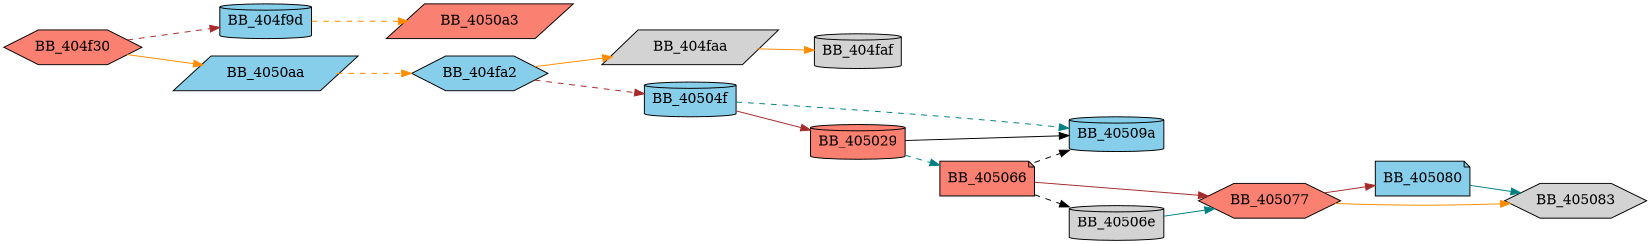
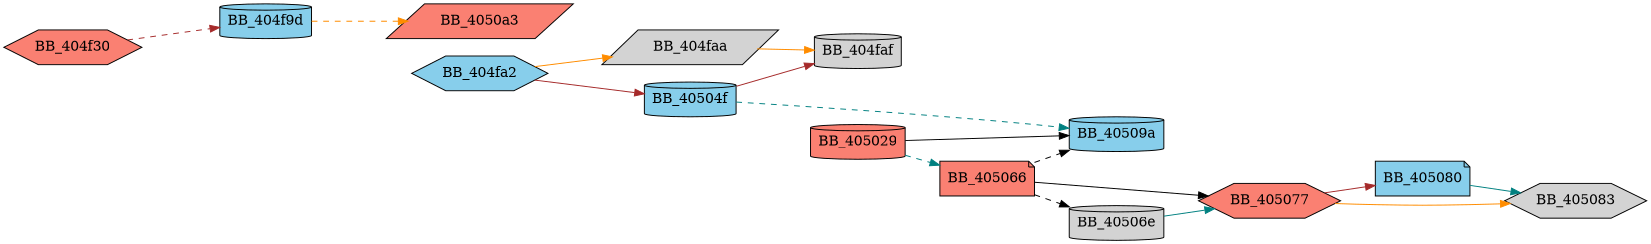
node "BB_4050aa": removed
edge "BB_404fa2" -> "BB_40504f": style dashed -> solid
edge "BB_40504f" -> "BB_405029": now "BB_40504f" -> "BB_404faf"
edge "BB_405066" -> "BB_405077": color brown -> black
